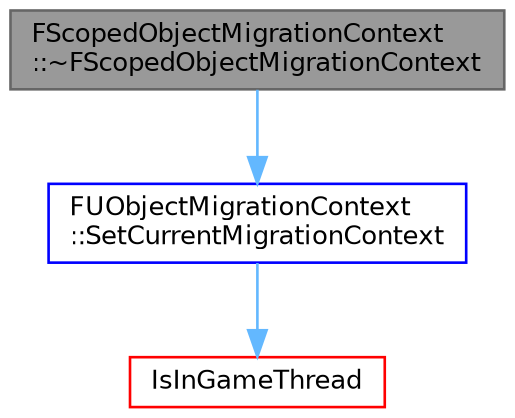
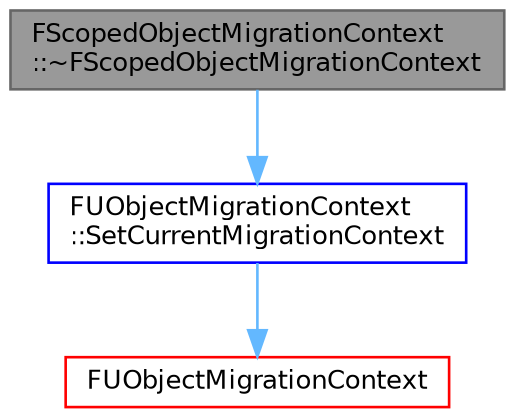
node "IsInGameThread": label "IsInGameThread" -> "FUObjectMigrationContext"
